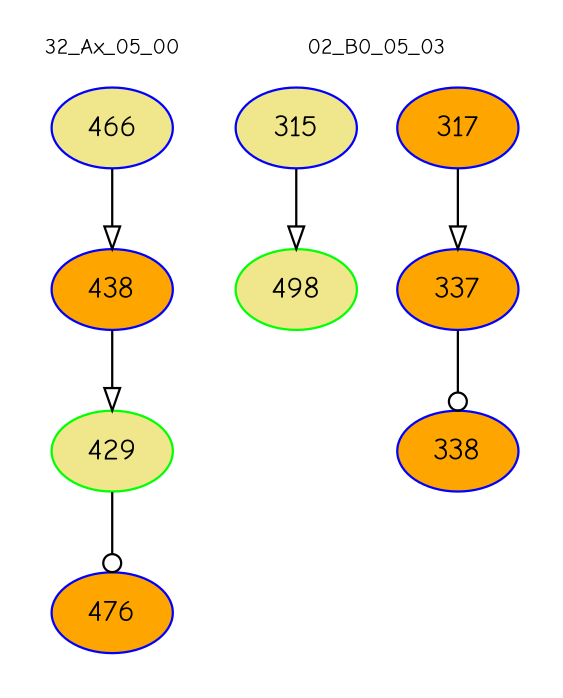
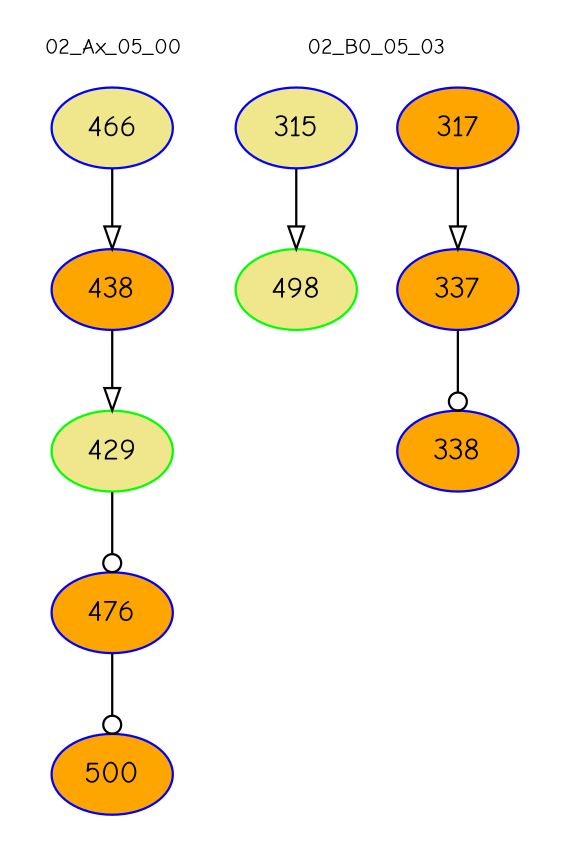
cluster "32_Ax_05_00": label "32_Ax_05_00" -> "02_Ax_05_00"
node "500": added
